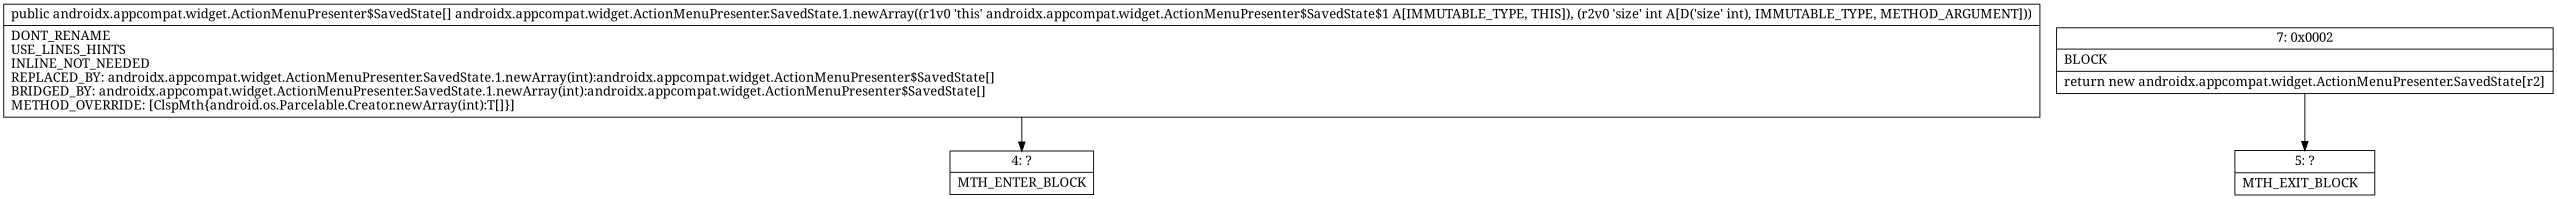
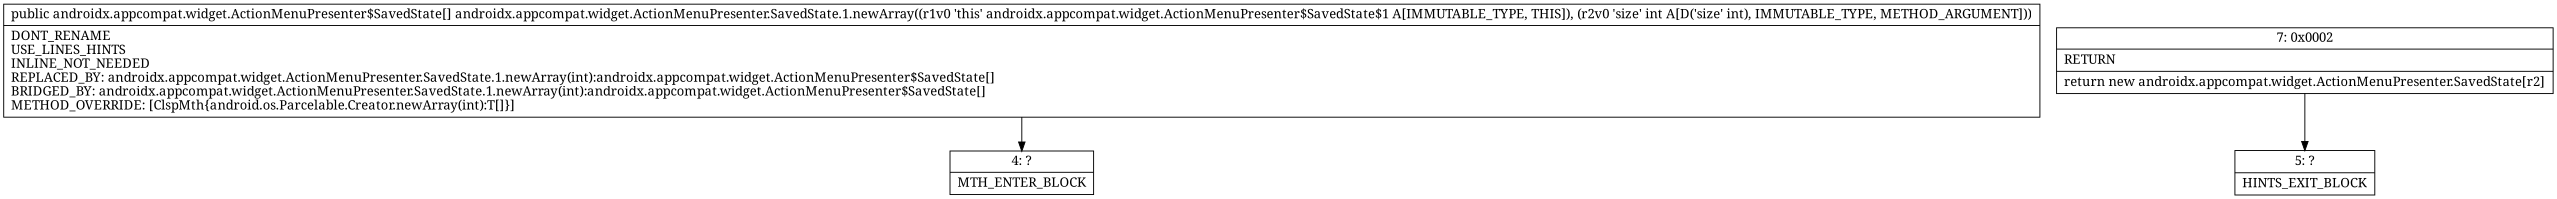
node "7: 0x0002": text "BLOCK" -> "RETURN"
node "5: ?": text "MTH_EXIT_BLOCK" -> "HINTS_EXIT_BLOCK"
